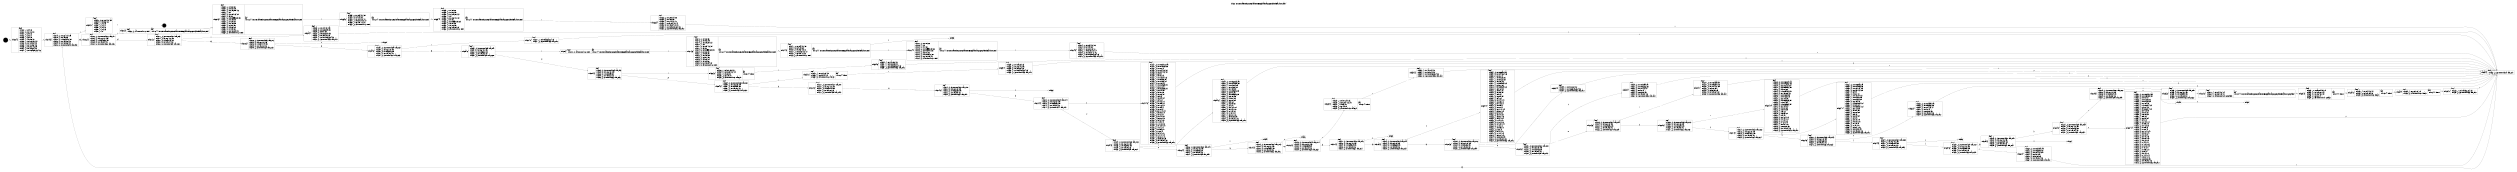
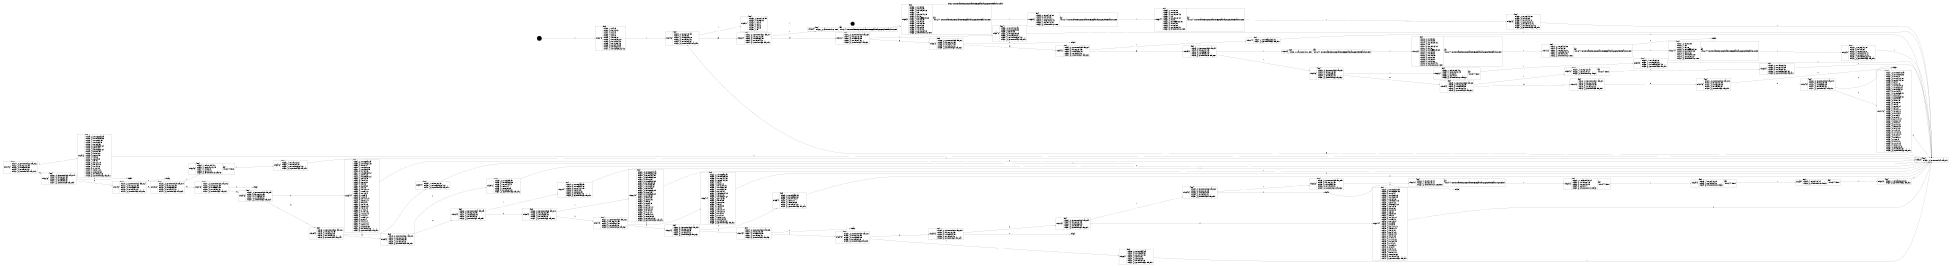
edge "0x403134 [25]" -> "0x40314d [25]": now "0x403134 [25]" -> "0x403960"
